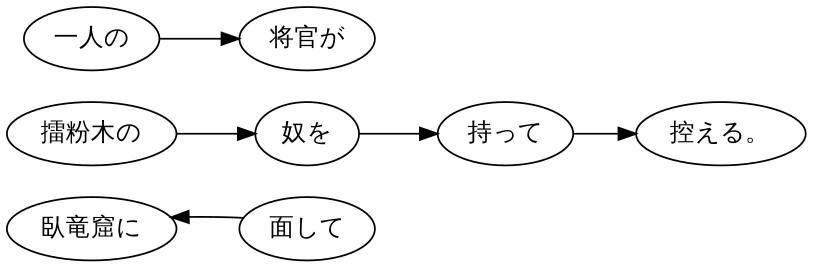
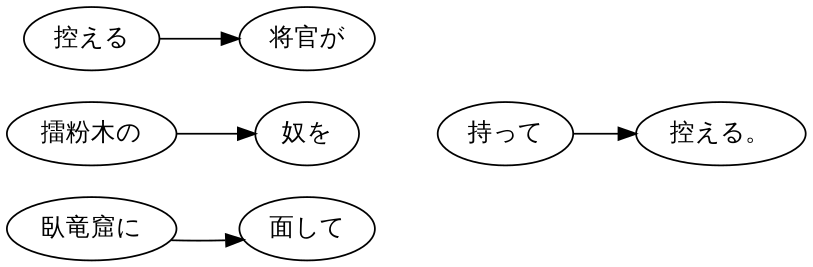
node "一人の": label "一人の" -> "控える"
edge "奴を" -> "持って": removed
edge "面して" -> "臥竜窟に": reversed
